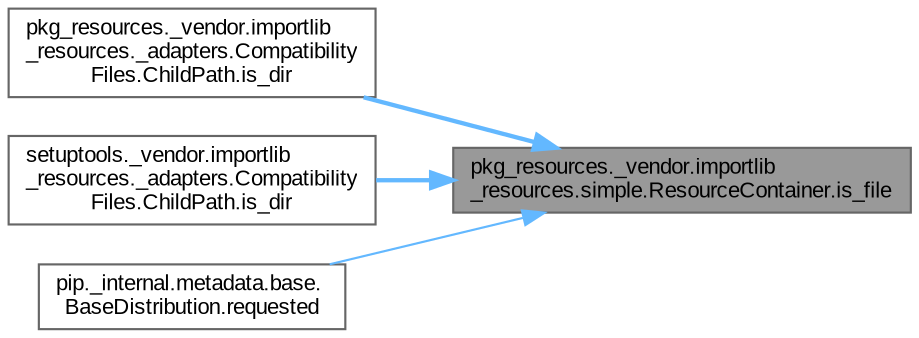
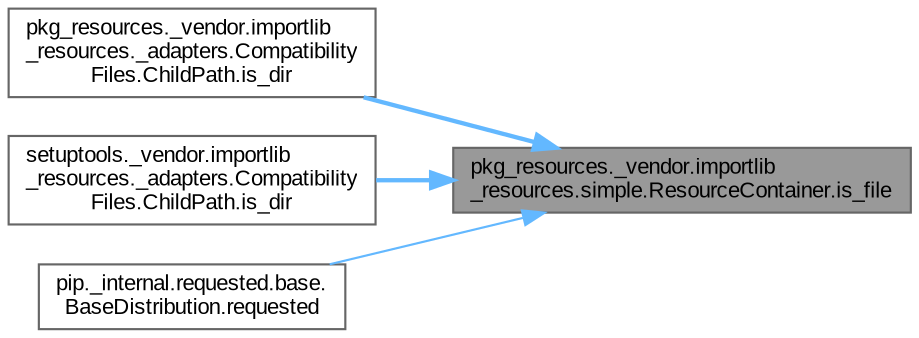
node "pip._internal.metadata.base. BaseDistribution.requested": label "pip._internal.metadata.base. BaseDistribution.requested" -> "pip._internal.requested.base. BaseDistribution.requested"
